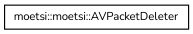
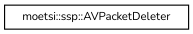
node "moetsi::moetsi::AVPacketDeleter": label "moetsi::moetsi::AVPacketDeleter" -> "moetsi::ssp::AVPacketDeleter"
